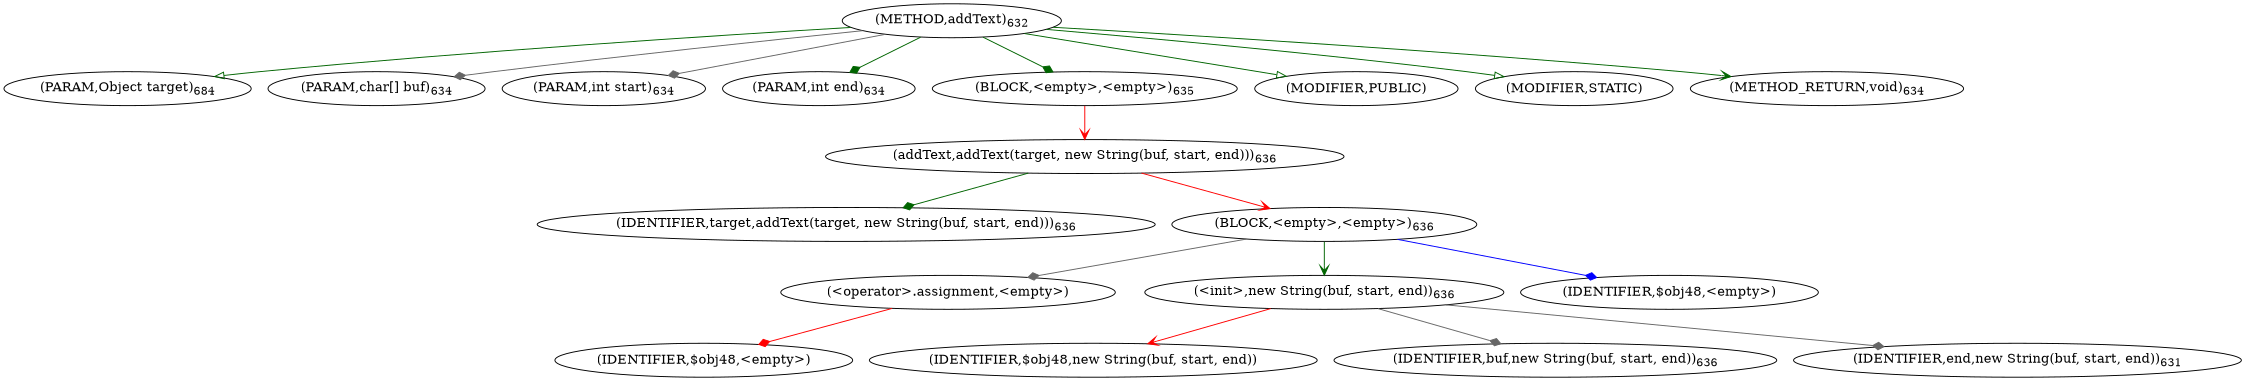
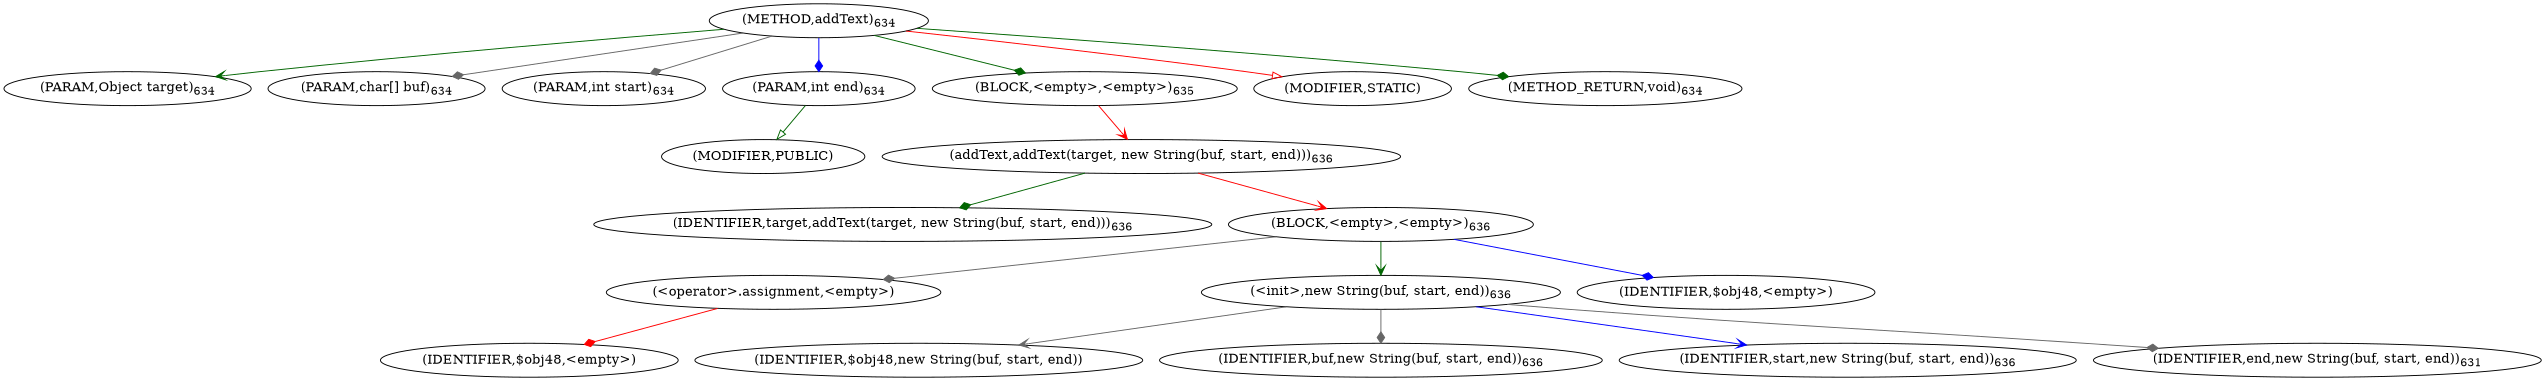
node "(METHOD,addText)": text "632" -> "634"
edge "(METHOD,addText)" -> "(PARAM,Object target)": arrowhead onormal -> vee
edge "(METHOD,addText)" -> "(METHOD_RETURN,void)": arrowhead vee -> diamond
edge "(METHOD,addText)" -> "(MODIFIER,STATIC)": color darkgreen -> red
edge "(METHOD,addText)" -> "(PARAM,int end)": color darkgreen -> blue
edge "(METHOD,addText)" -> "(MODIFIER,PUBLIC)": now "(PARAM,int end)" -> "(MODIFIER,PUBLIC)"
node "(PARAM,Object target)": text "684" -> "634"
edge "(<init>,new String(buf, start, end))" -> "(IDENTIFIER,$obj48,new String(buf, start, end))": color red -> gray40
node "(IDENTIFIER,start,new String(buf, start, end))": added
